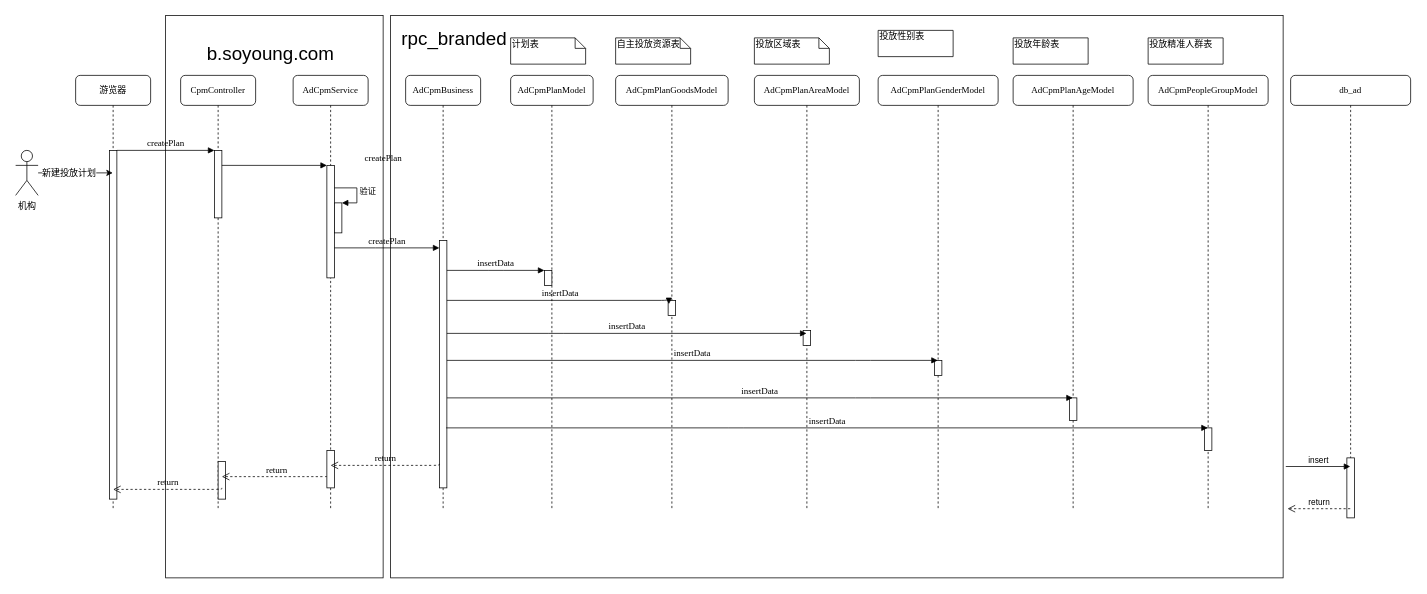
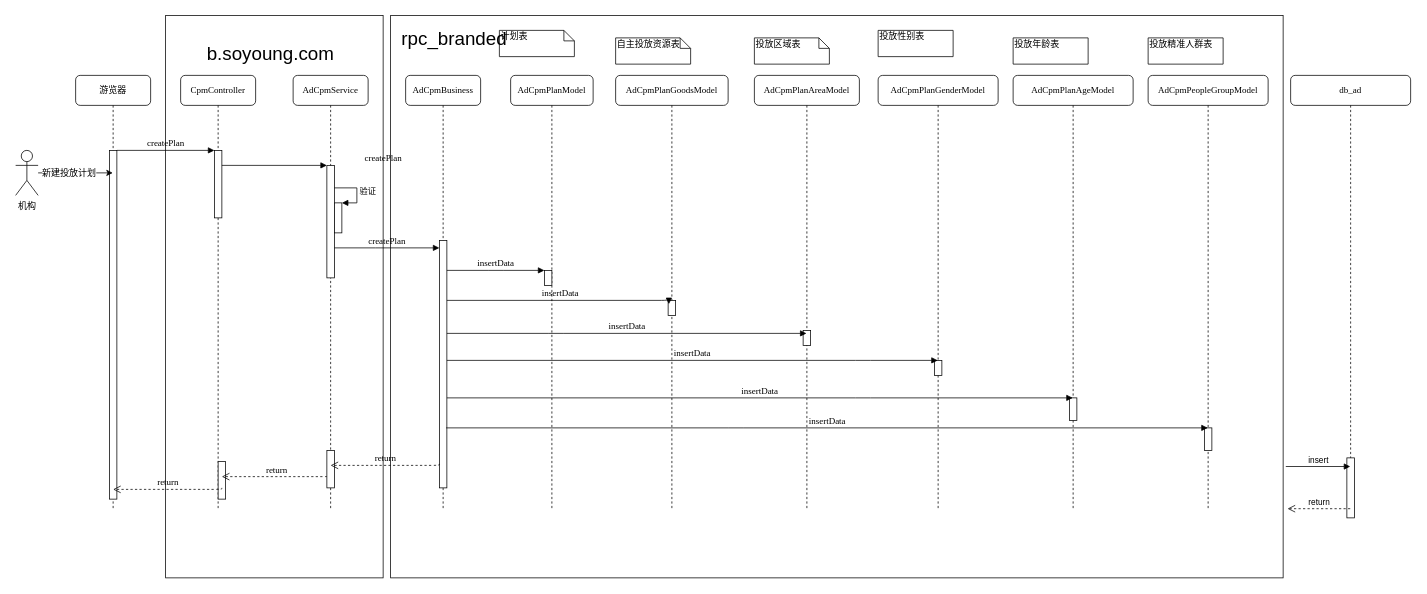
node "计划表": moved (548, 51) -> (537, 44)
